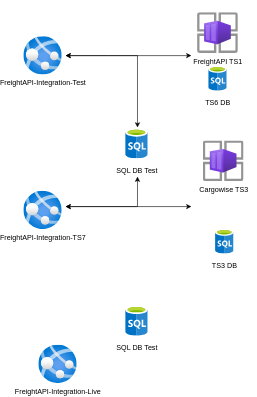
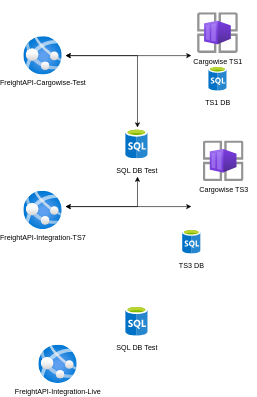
node "FreightAPI TS1": label "FreightAPI TS1" -> "Cargowise TS1"
node "FreightAPI-Integration-Test": label "FreightAPI-Integration-Test" -> "FreightAPI-Cargowise-Test"
node "TS6 DB": label "TS6 DB" -> "TS1 DB"
node "TS3 DB": moved (225, 242) -> (192, 242)
